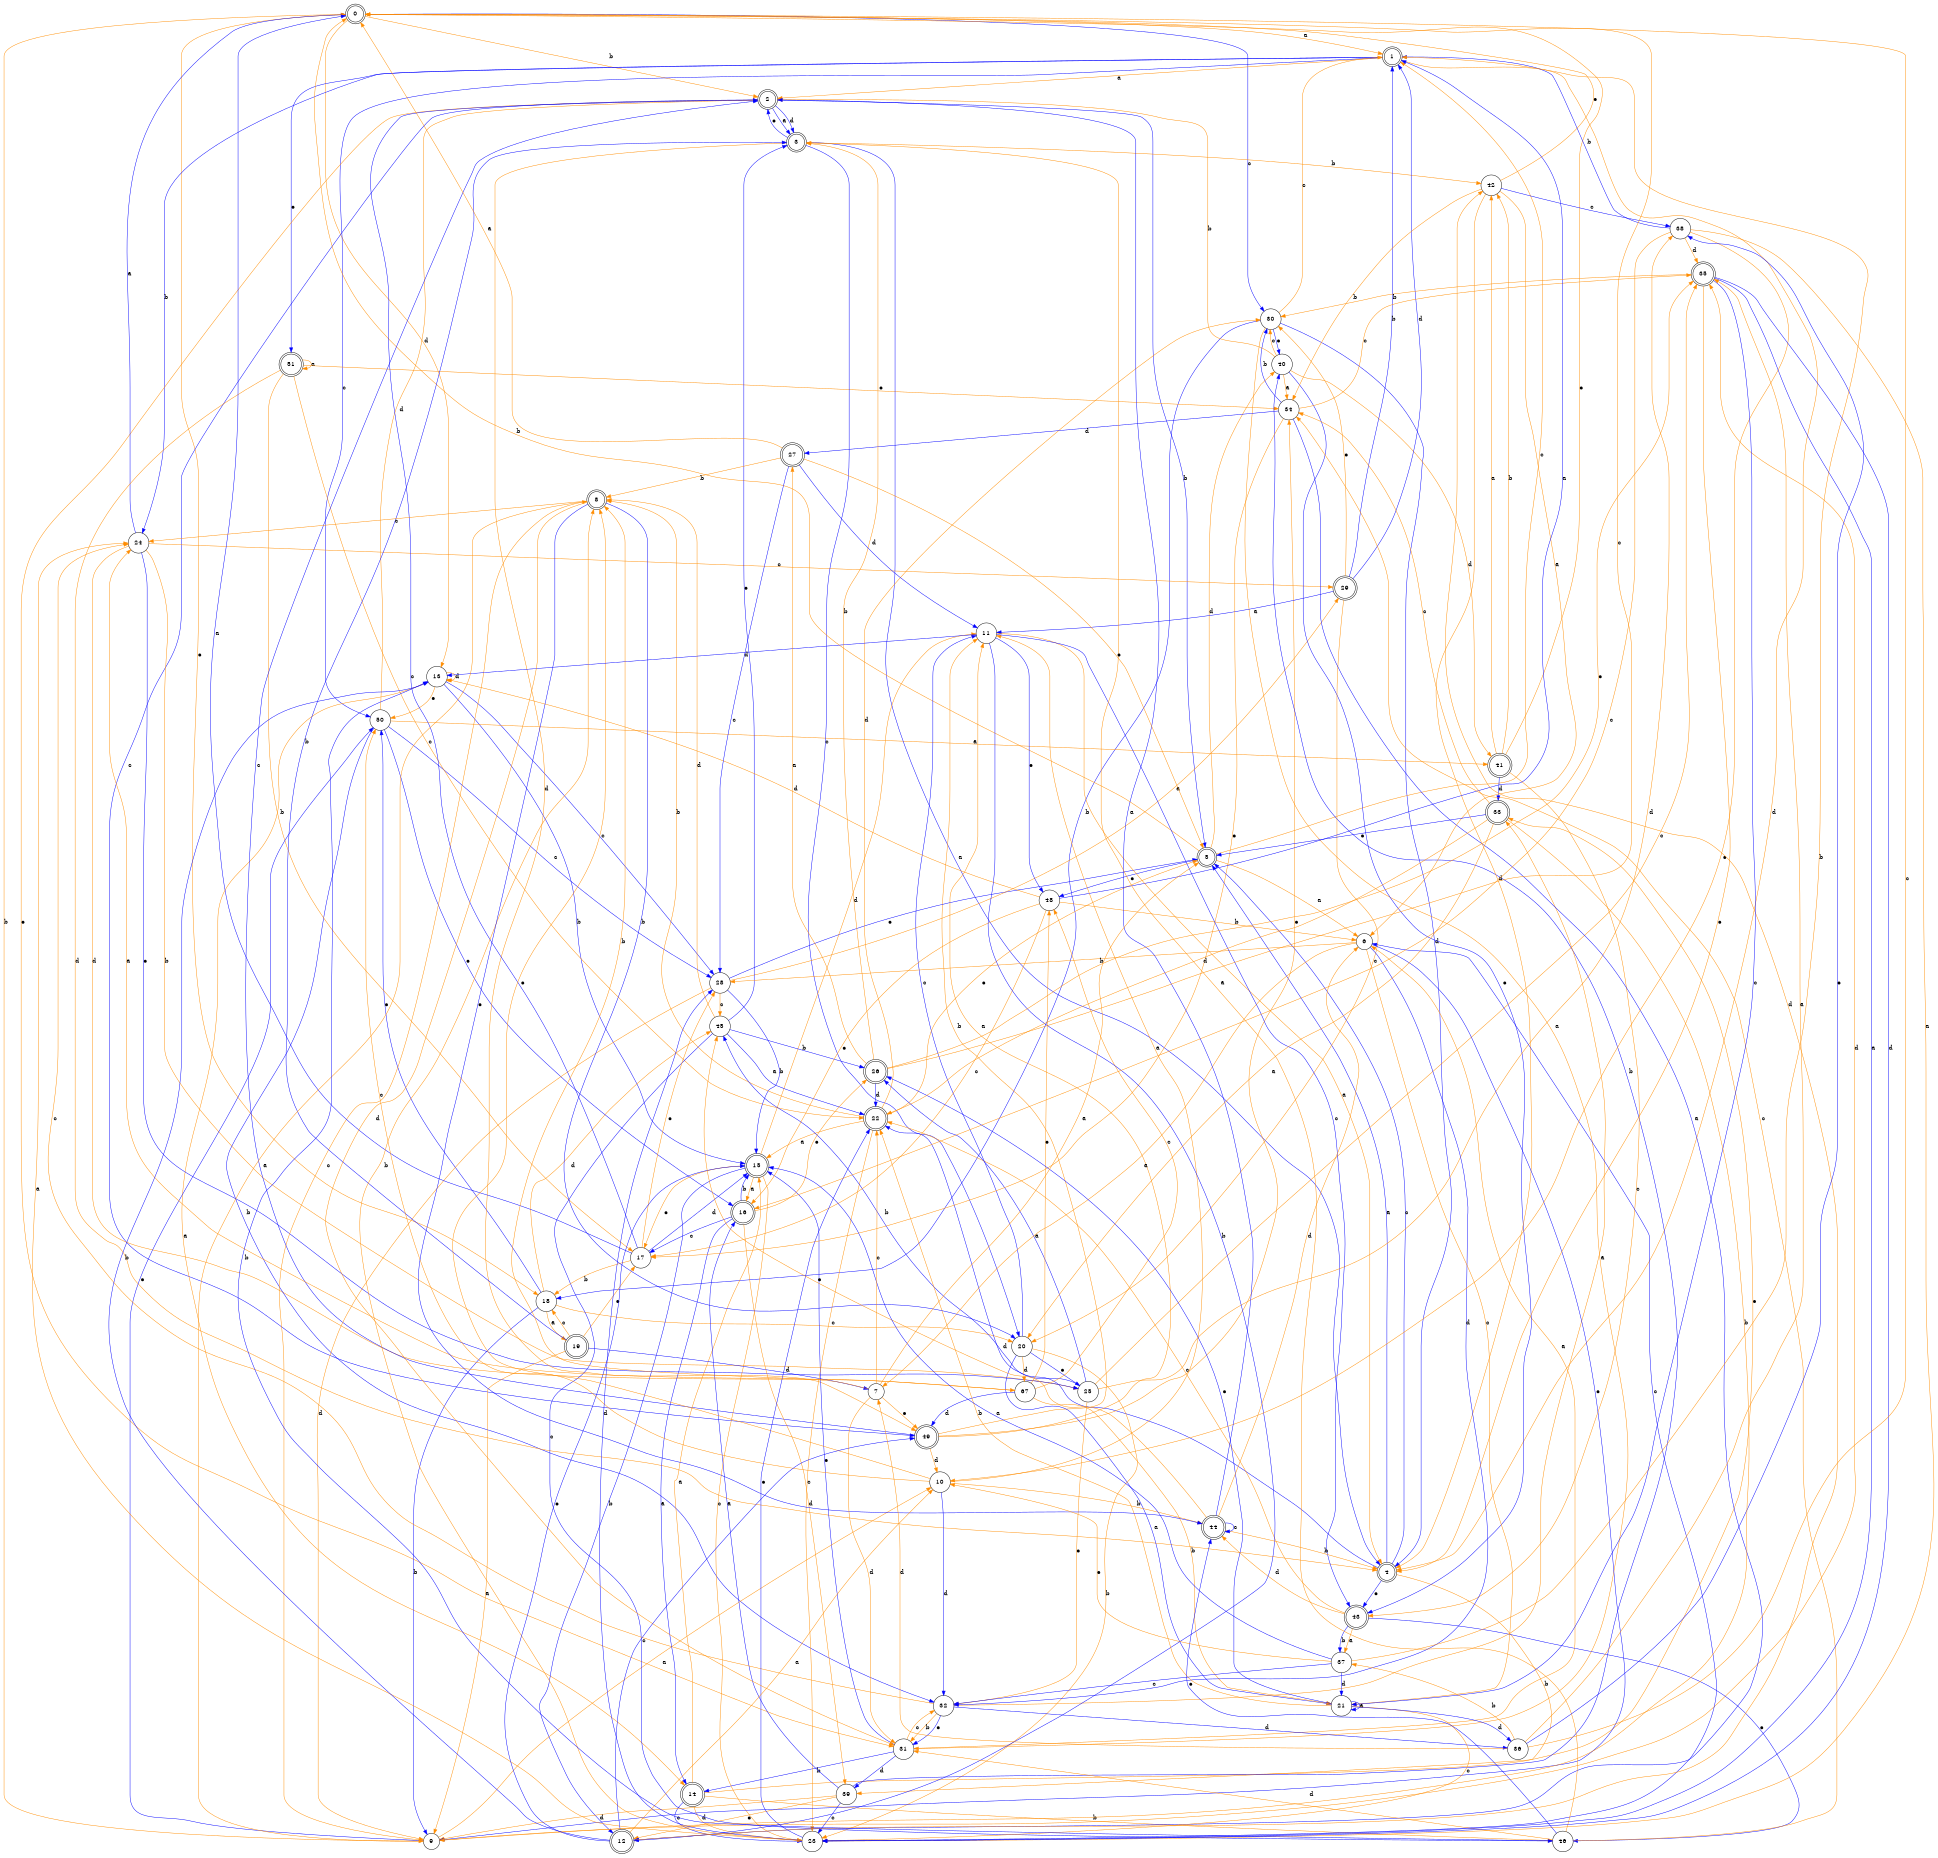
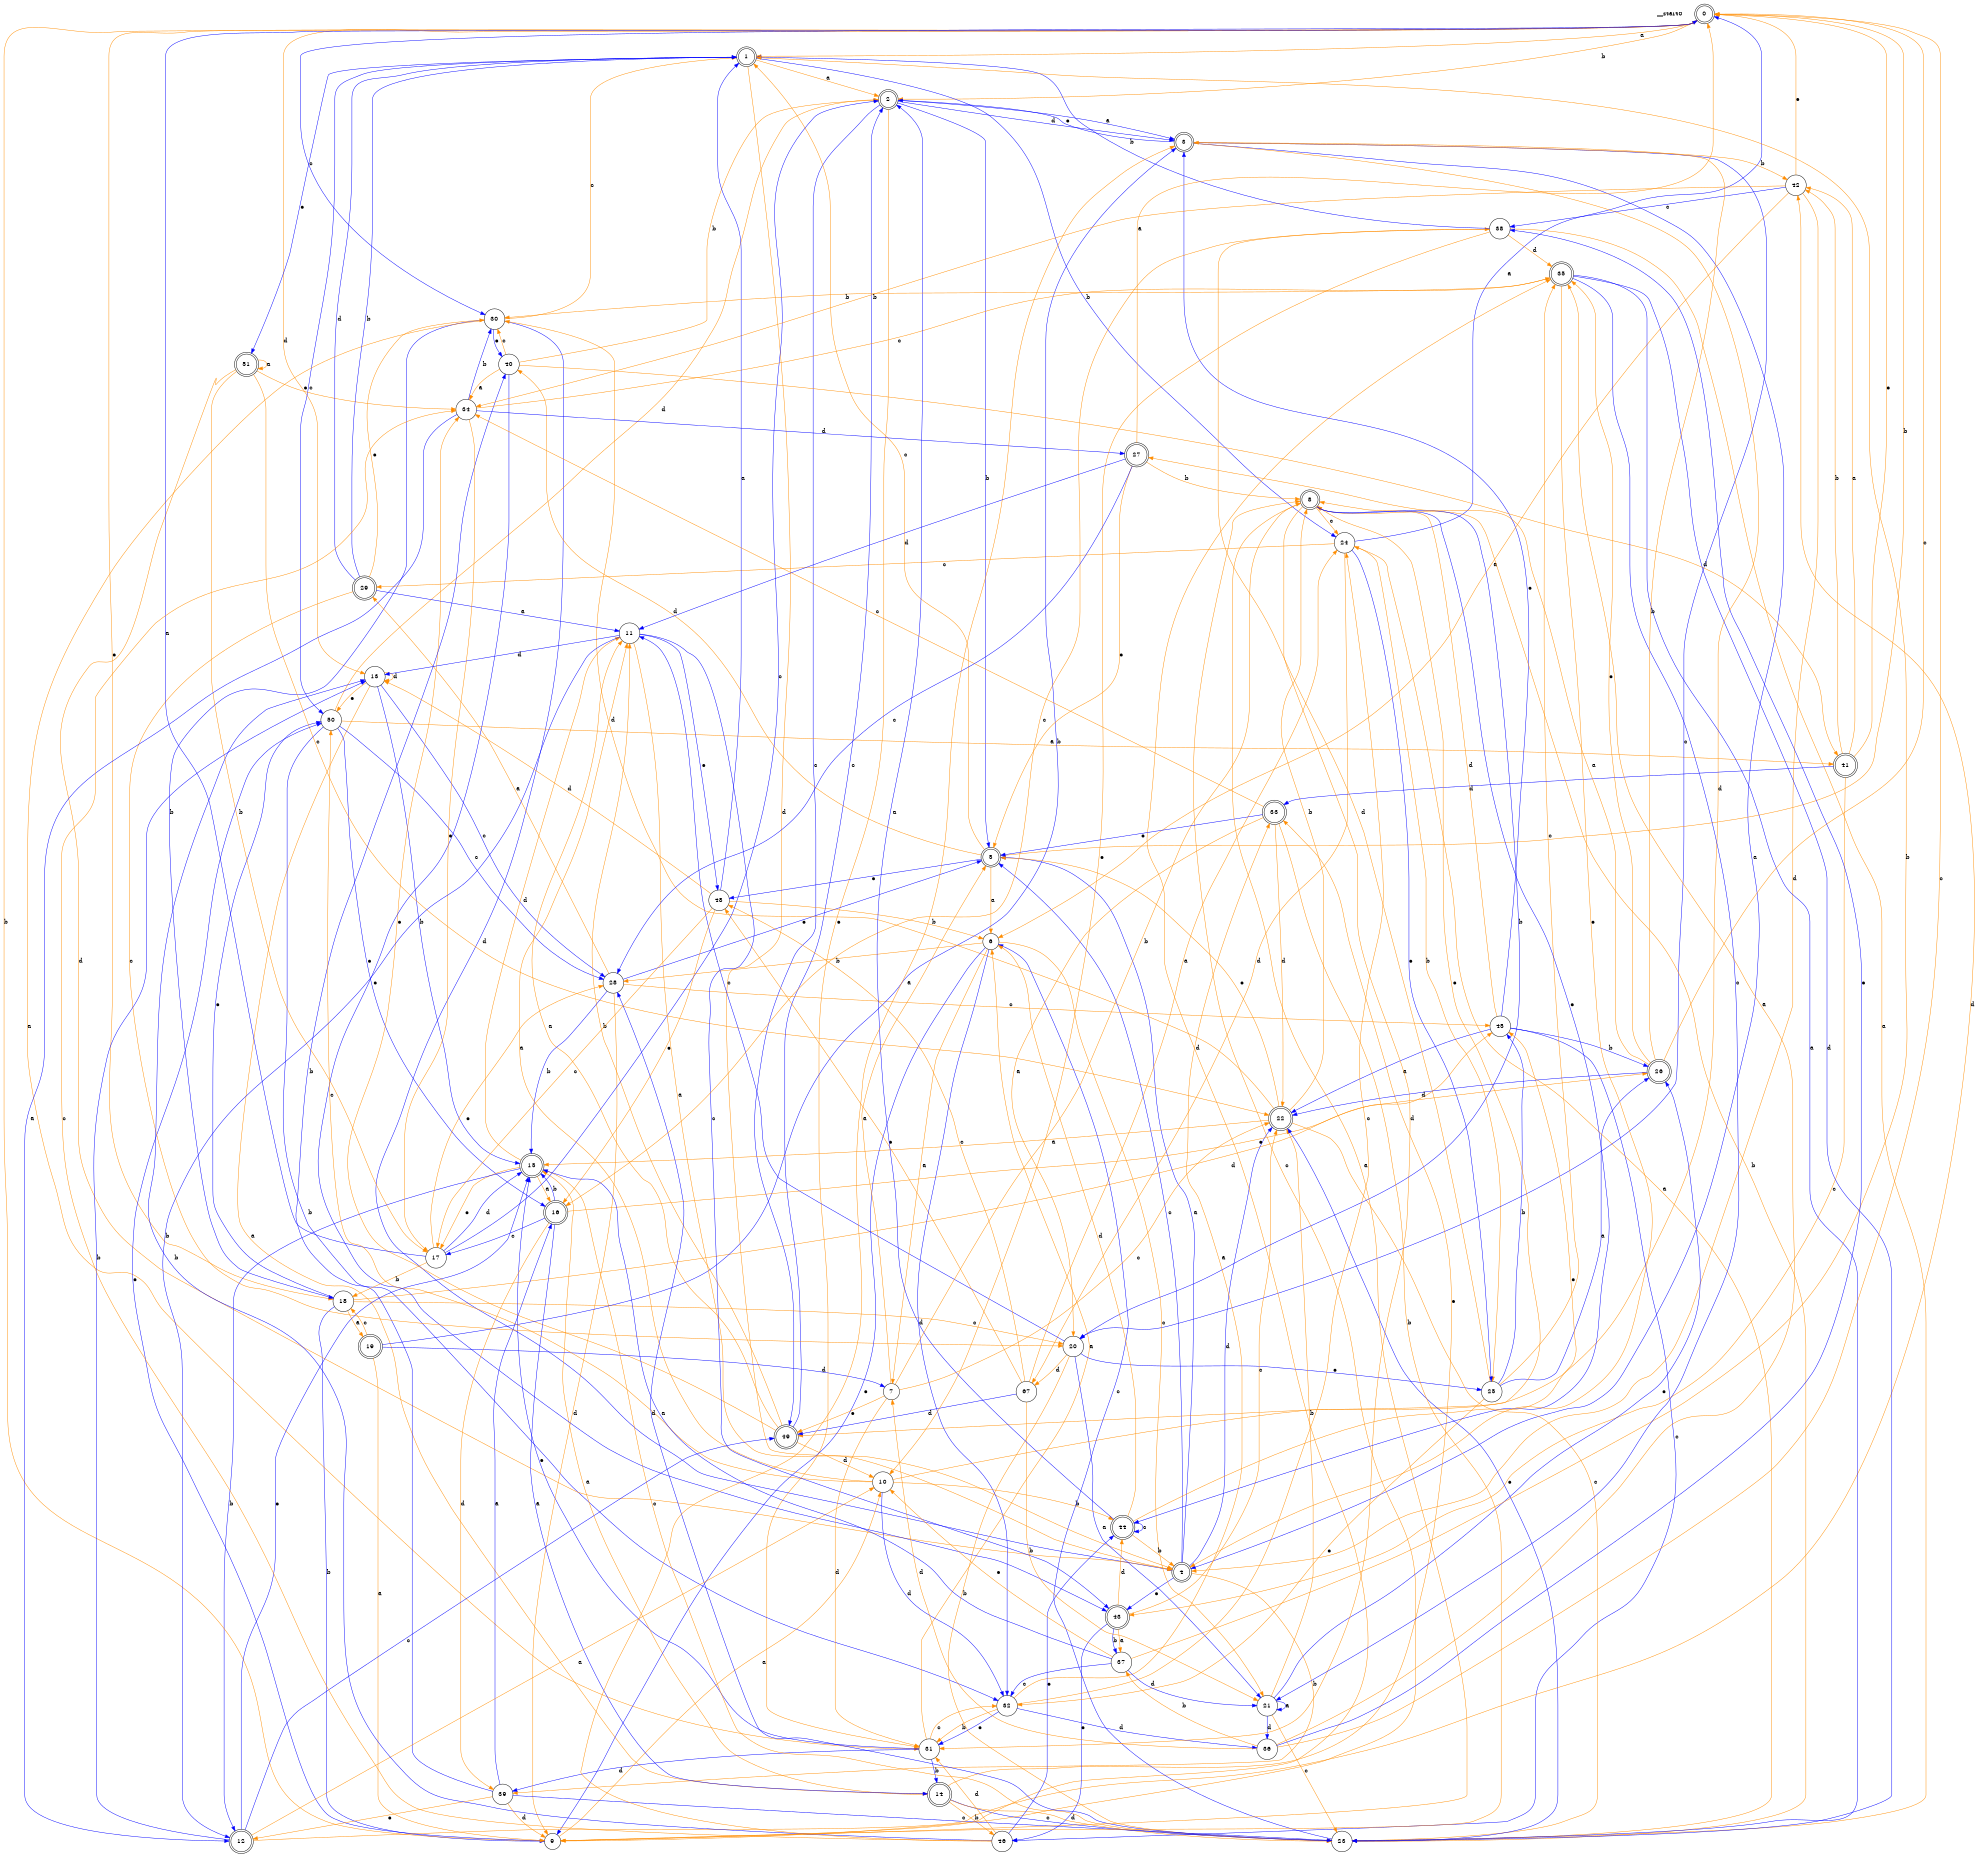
node "__start0": added
edge "19" -> "17": removed, label "e"
